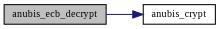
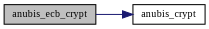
node "anubis_ecb_decrypt": label "anubis_ecb_decrypt" -> "anubis_ecb_crypt"
